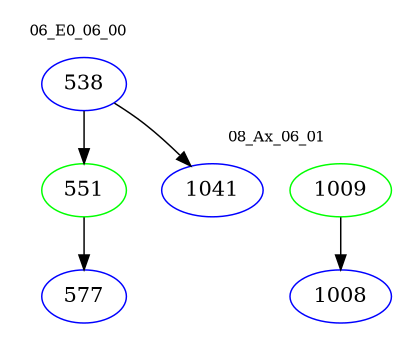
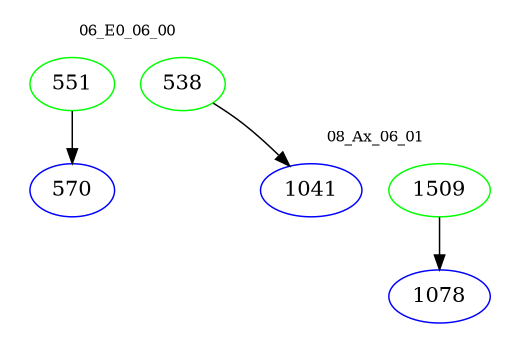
node "538": color blue -> green
edge "538" -> "551": removed
node "1009": label "1009" -> "1509"
node "577": label "577" -> "570"
node "1008": label "1008" -> "1078"
